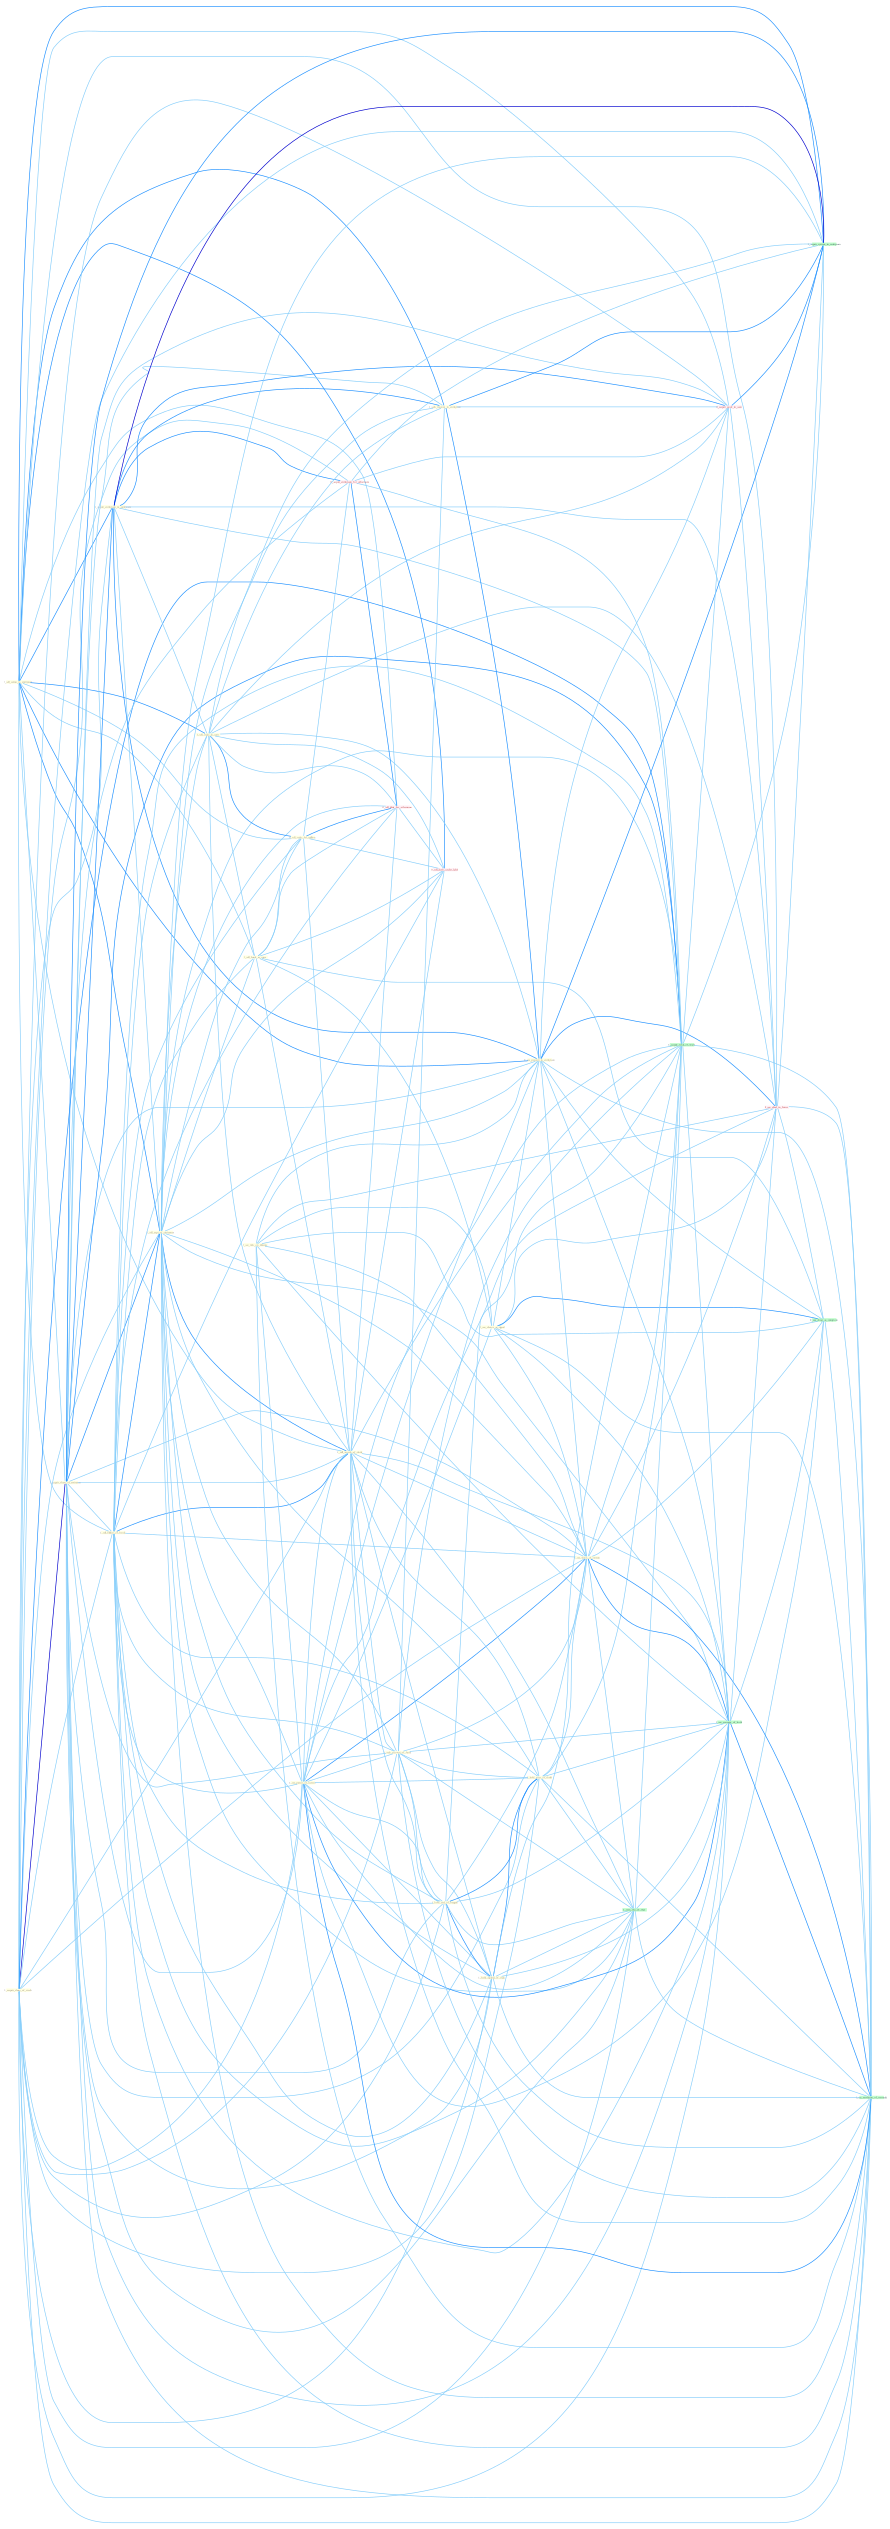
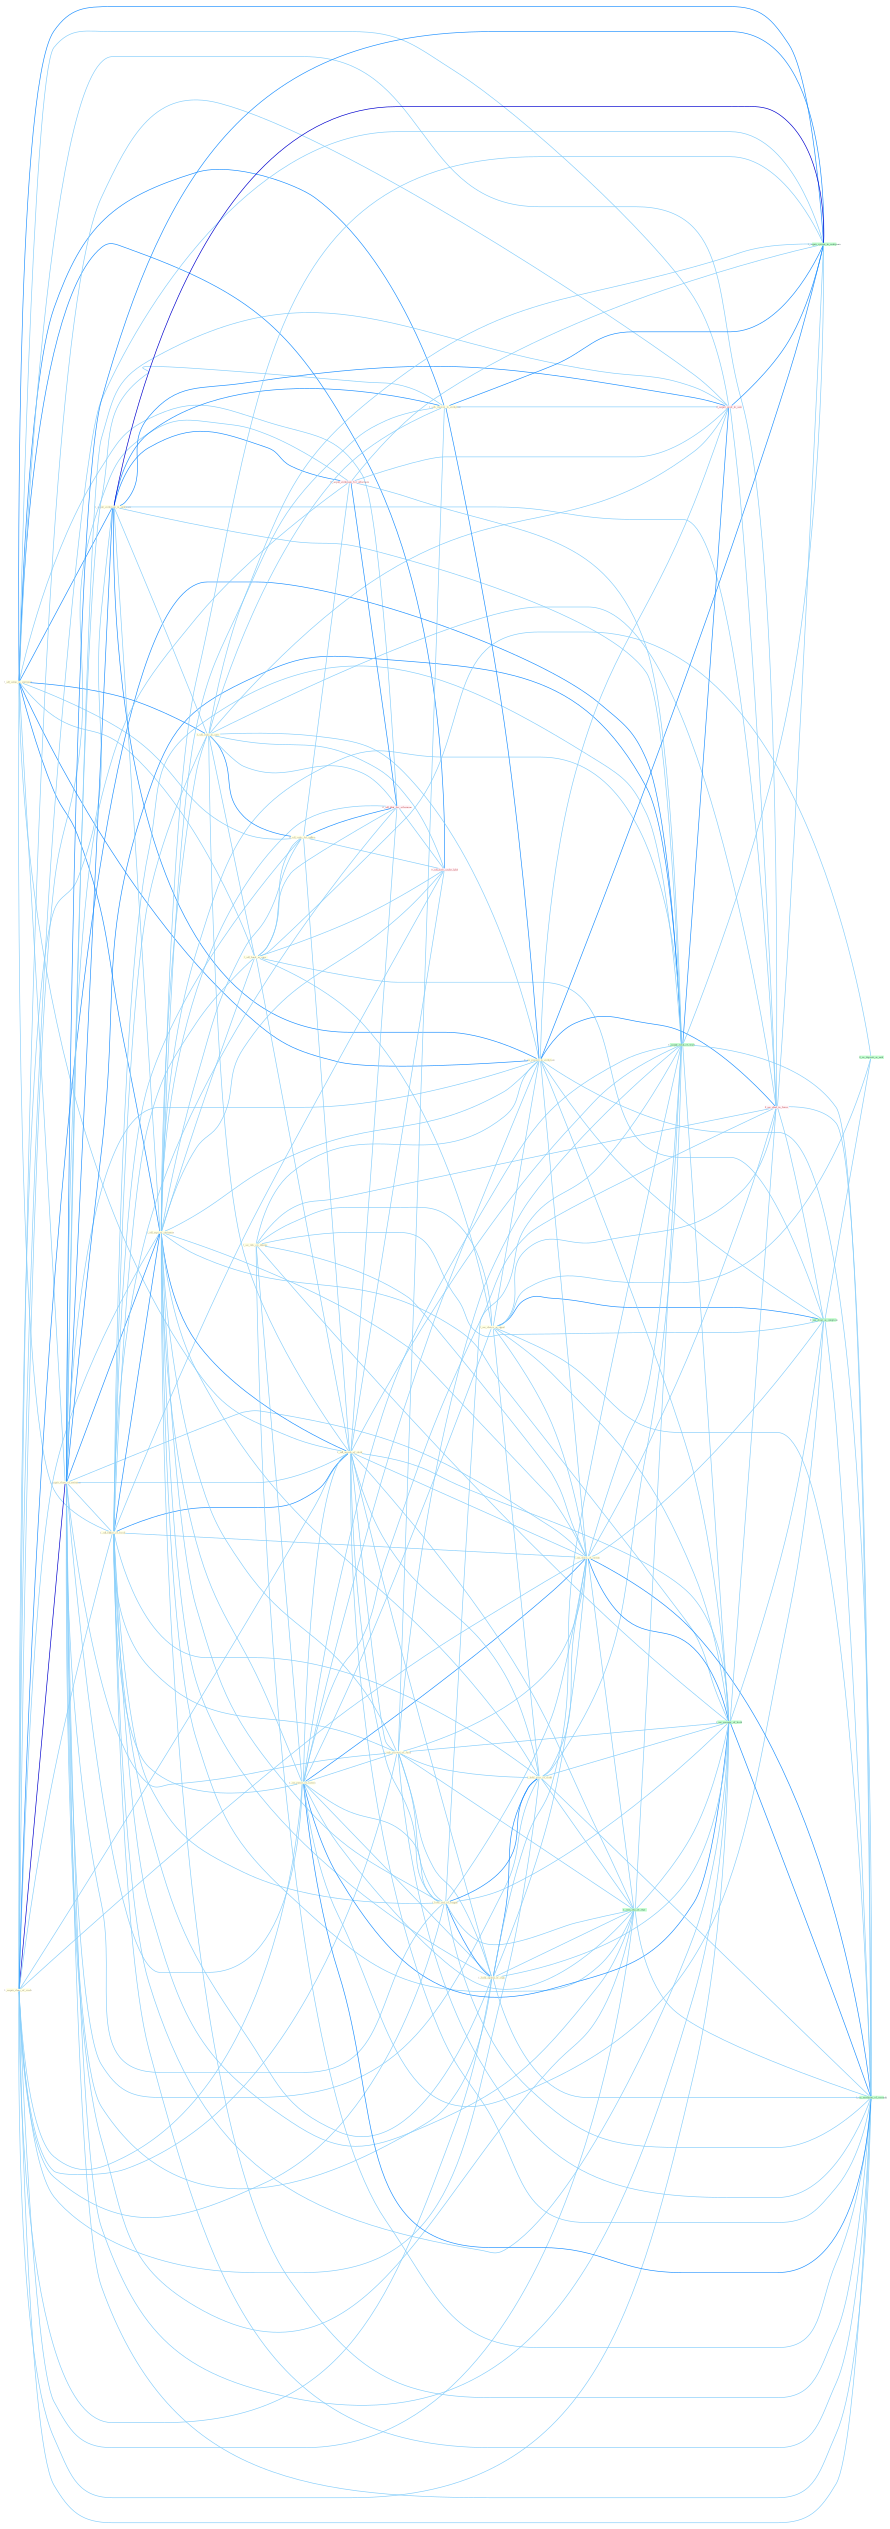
edge "0_acquir_posit_in_seen" -- "1_acquir_total_of_share": color #87cefa -> #1e90ff
node "0_us_deposit_as_cach": added
edge "1_hold_asset_of_thrift" -- "1_see_pictur_of_section": now "1_hold_asset_of_thrift" -- "0_see_rhetor_as_signal"
edge "1_see_vision_of_system" -- "1_hold_equival_of_stake": added
